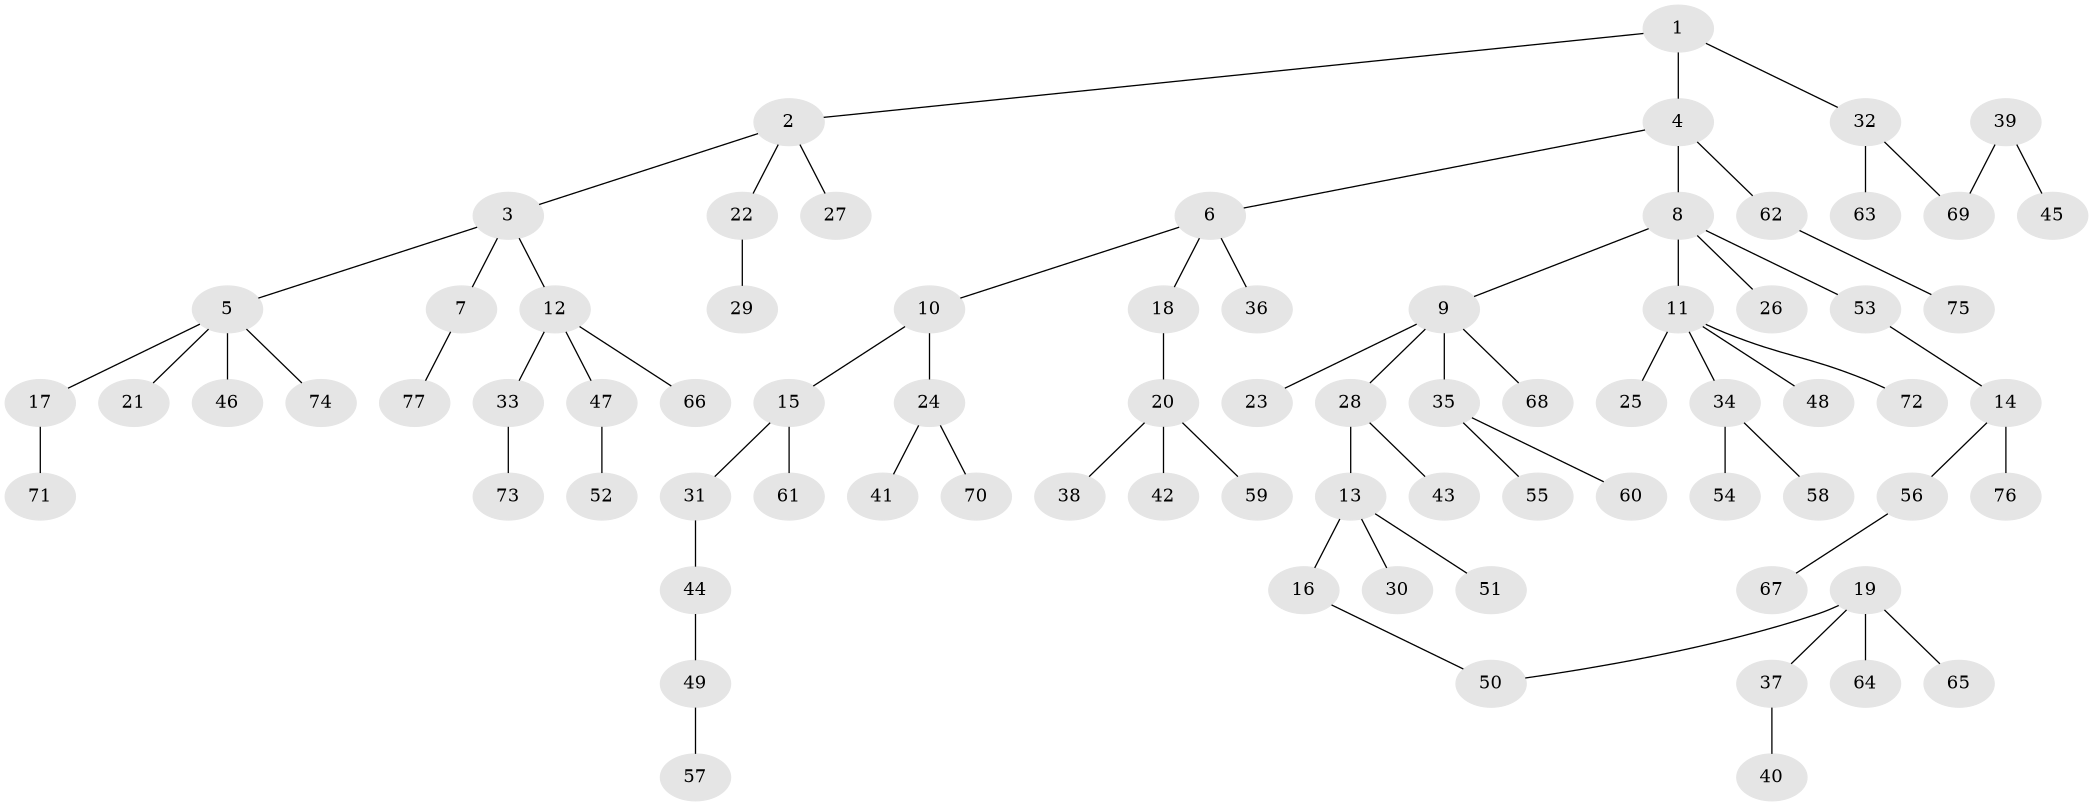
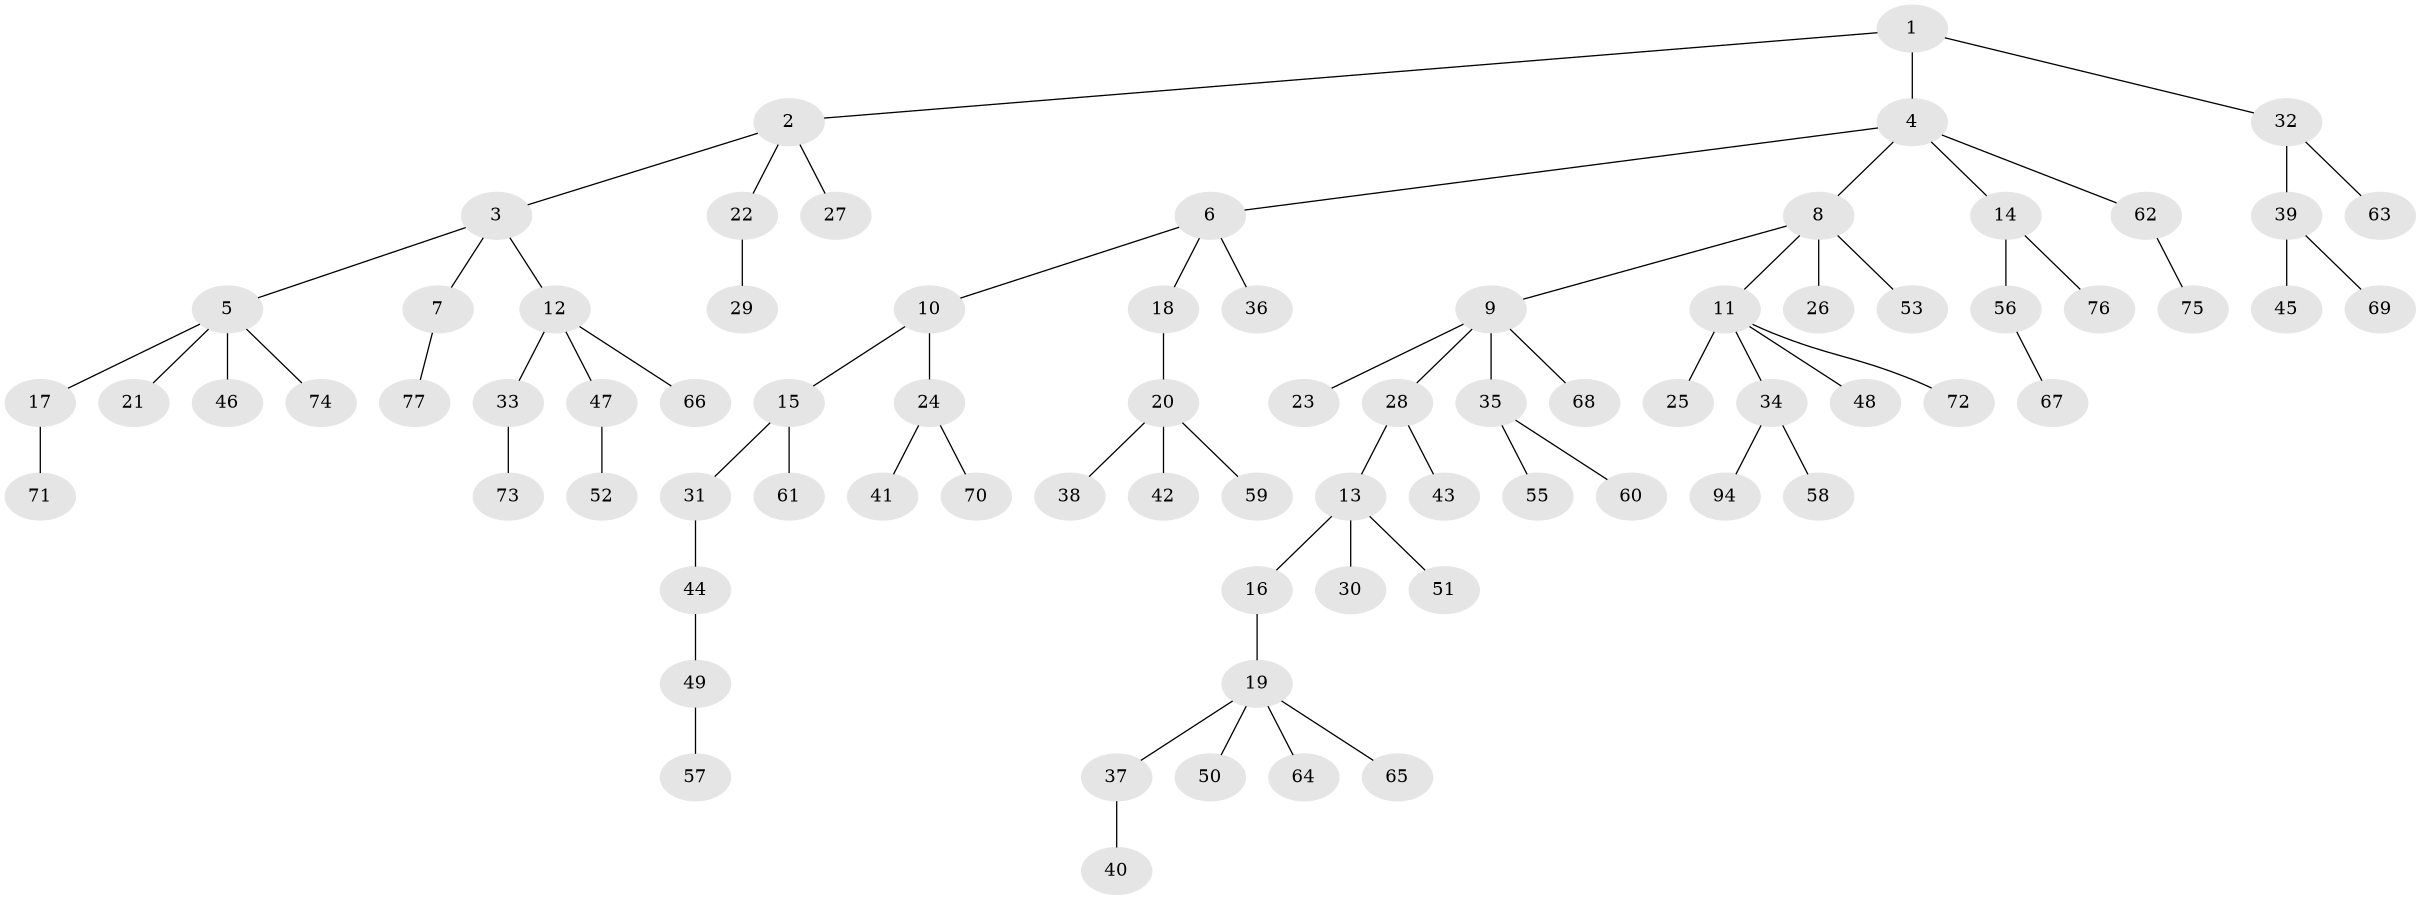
edge "32" -- "69": now "32" -- "39"
edge "53" -- "14": now "4" -- "14"
node "54": label "54" -> "94"
edge "16" -- "50": now "16" -- "19"
